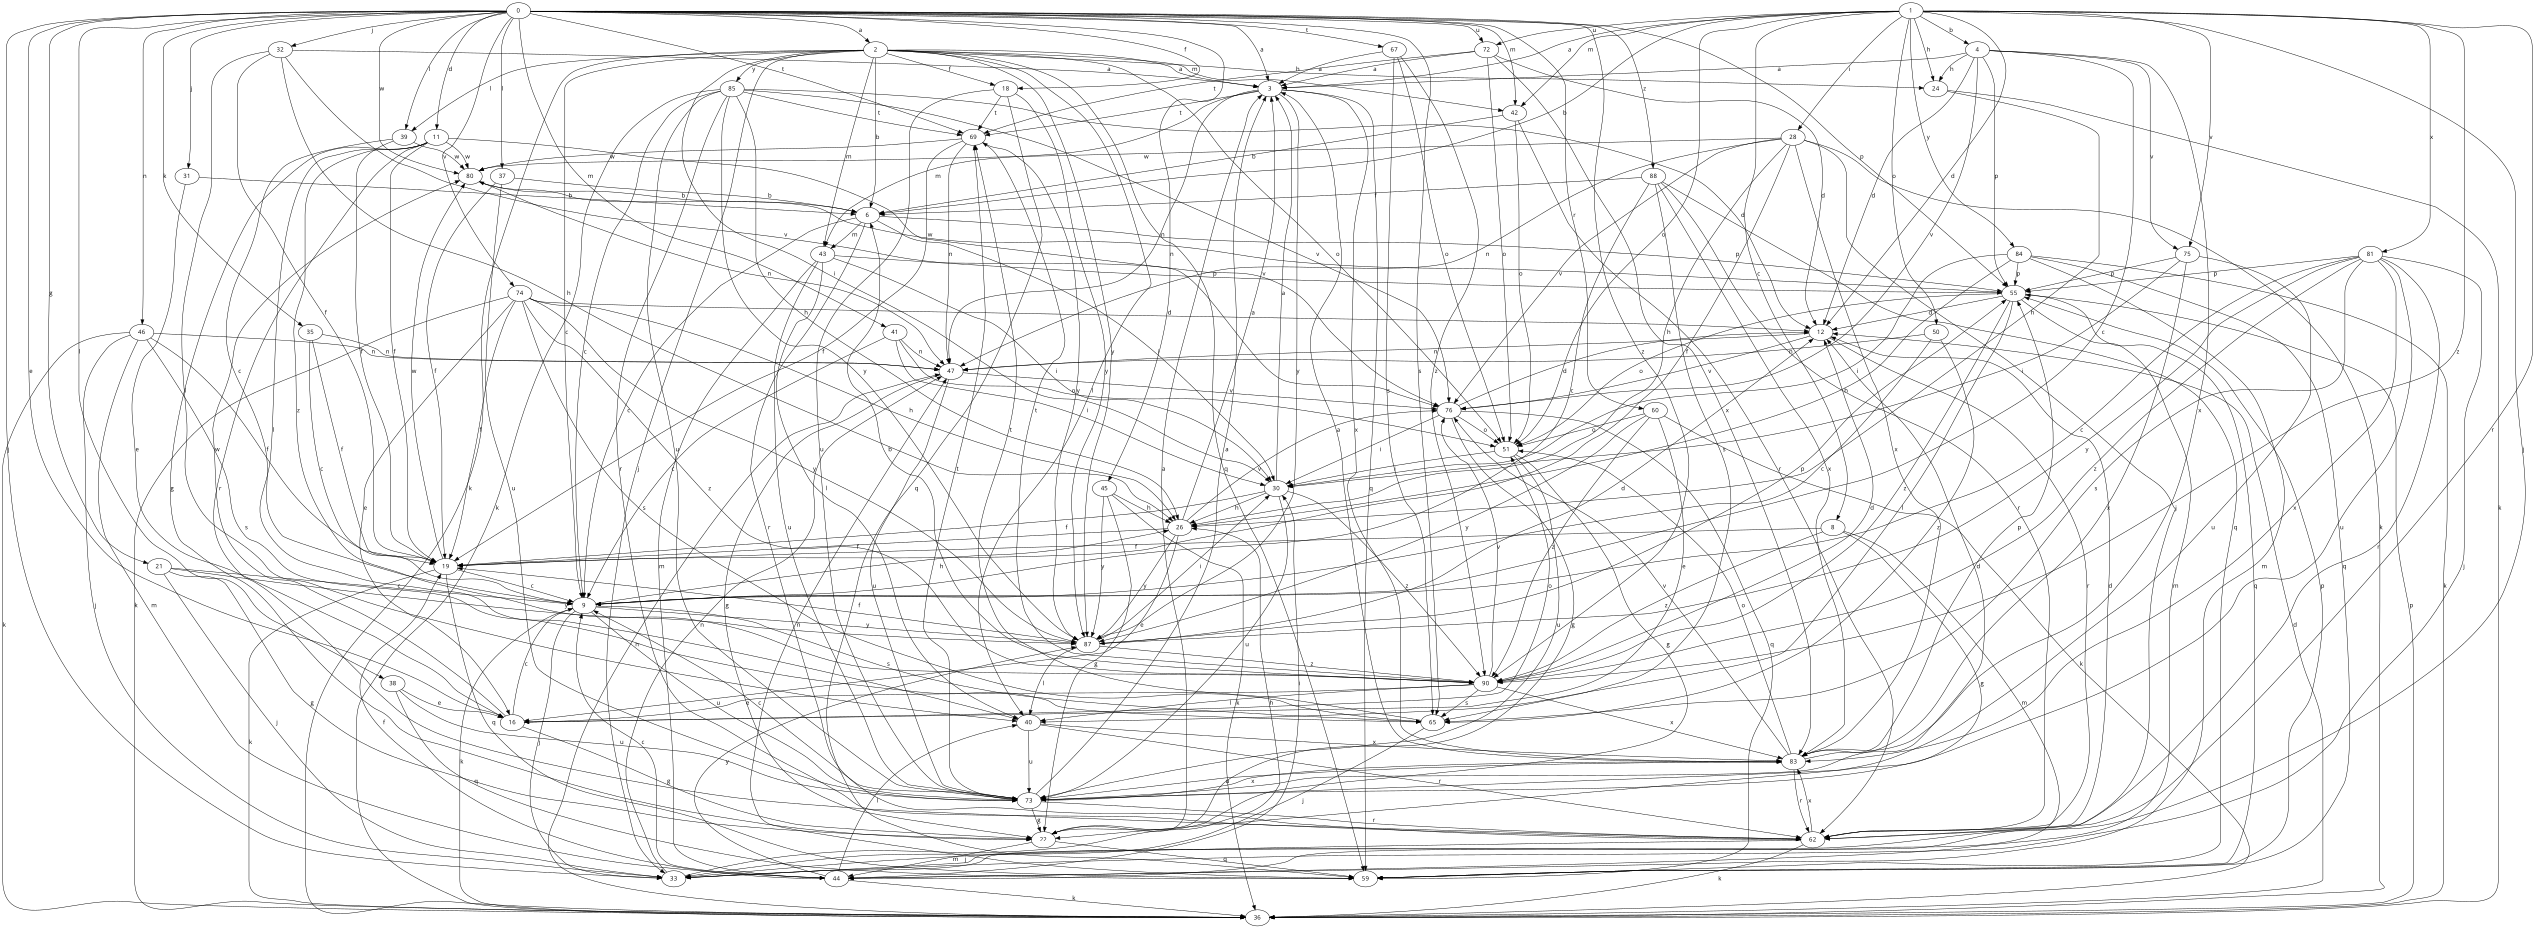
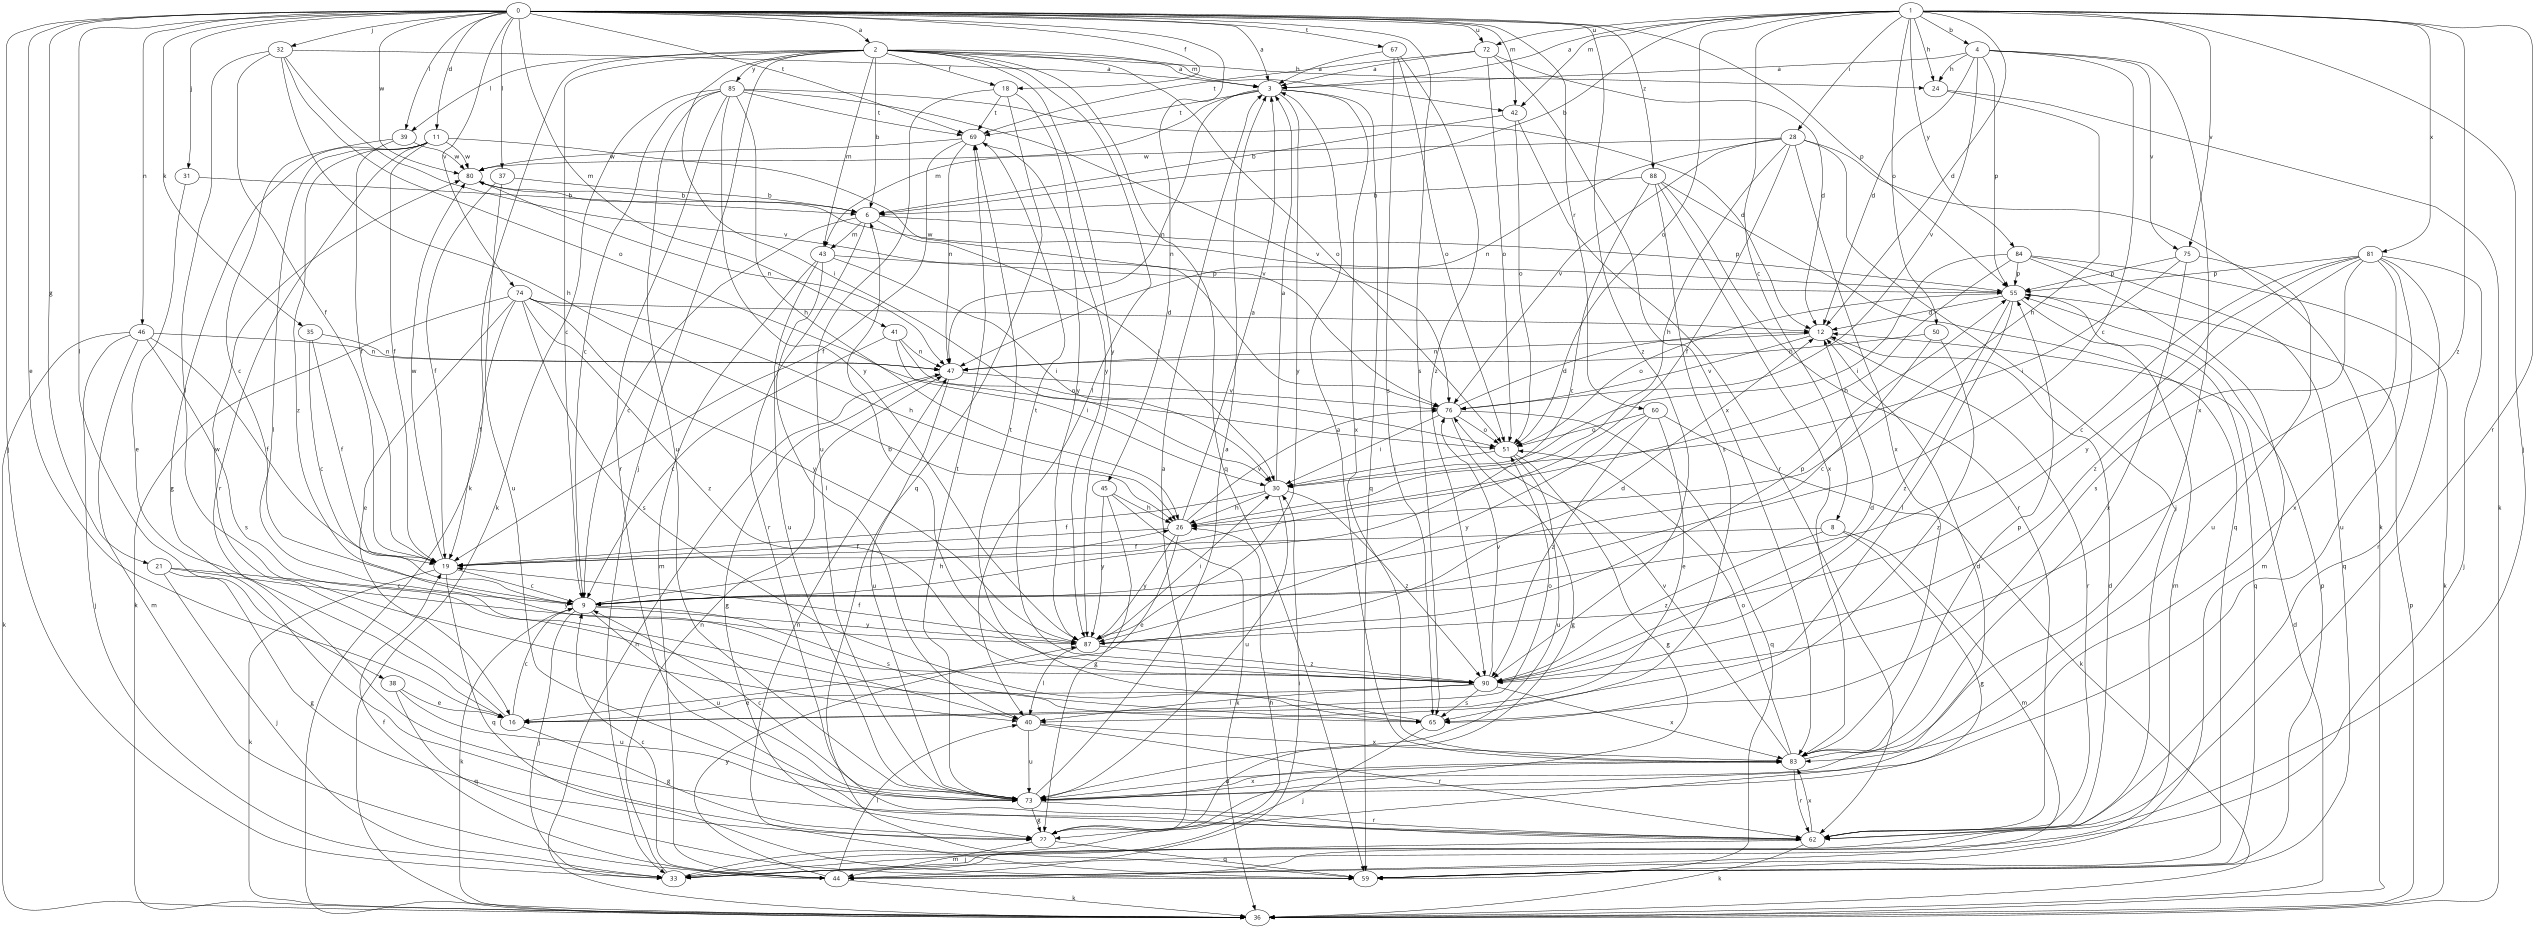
edge "88" -> "6": label "f" -> "b"
edge "32" -> "51": added, label "o"
